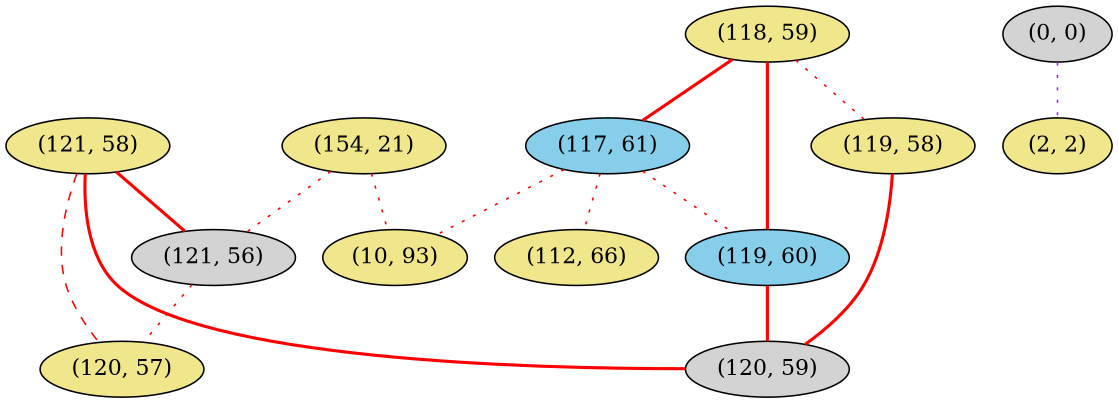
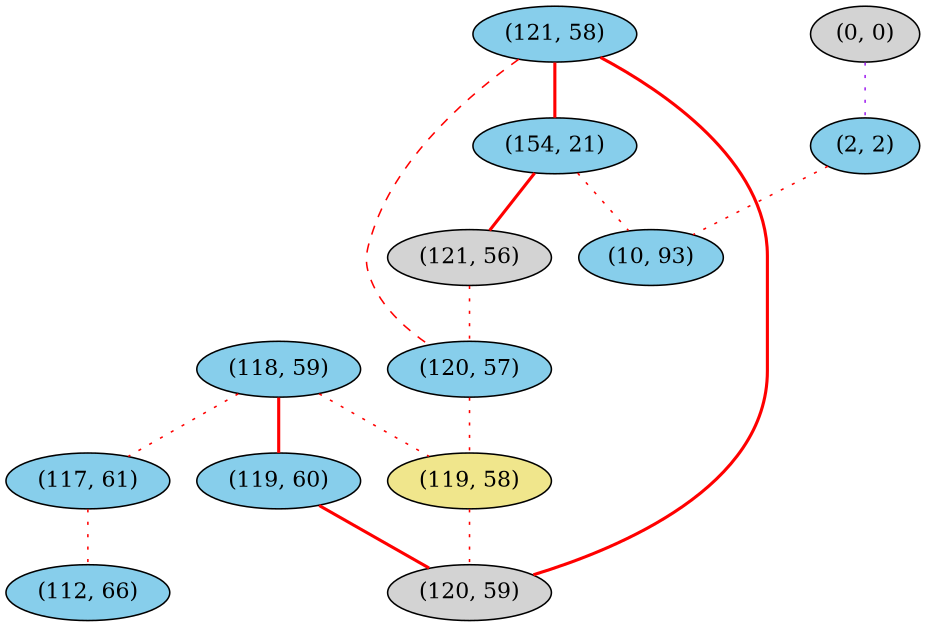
node "(118, 59)": fillcolor khaki -> skyblue
edge "(118, 59)" -- "(117, 61)": style bold -> dotted
node "(121, 58)": fillcolor khaki -> skyblue
node "(154, 21)": fillcolor khaki -> skyblue
node "(2, 2)": fillcolor khaki -> skyblue
edge "(121, 58)" -- "(121, 56)": now "(121, 58)" -- "(154, 21)"
edge "(154, 21)" -- "(121, 56)": style dotted -> bold
edge "(117, 61)" -- "(10, 93)": now "(2, 2)" -- "(10, 93)"
edge "(117, 61)" -- "(119, 60)": removed
node "(10, 93)": fillcolor khaki -> skyblue
node "(112, 66)": fillcolor khaki -> skyblue
edge "(119, 58)" -- "(120, 59)": style bold -> dotted
node "(120, 57)": fillcolor khaki -> skyblue
edge "(120, 57)" -- "(119, 58)": added
